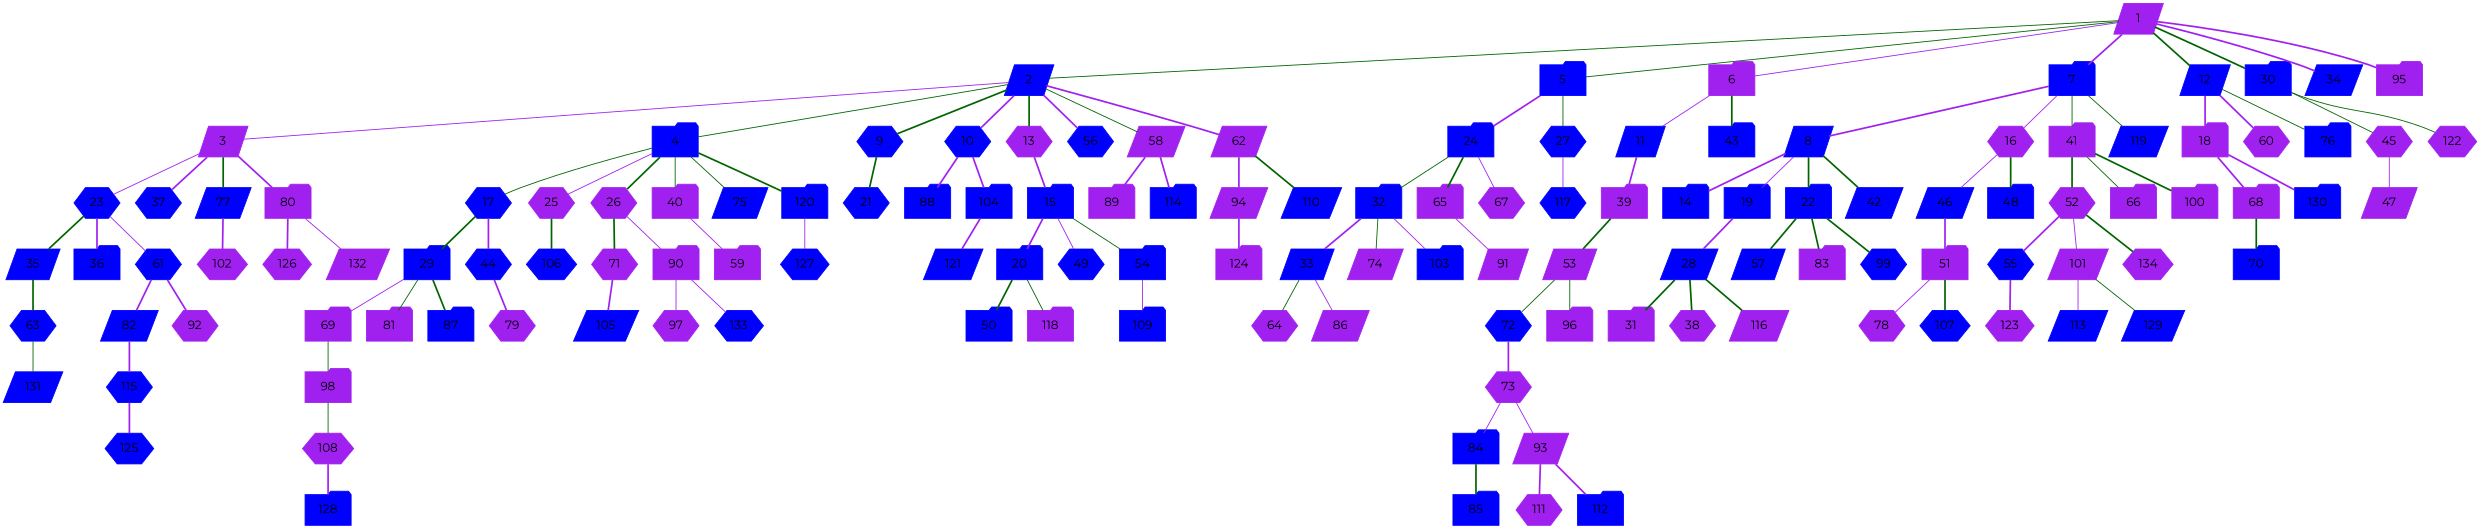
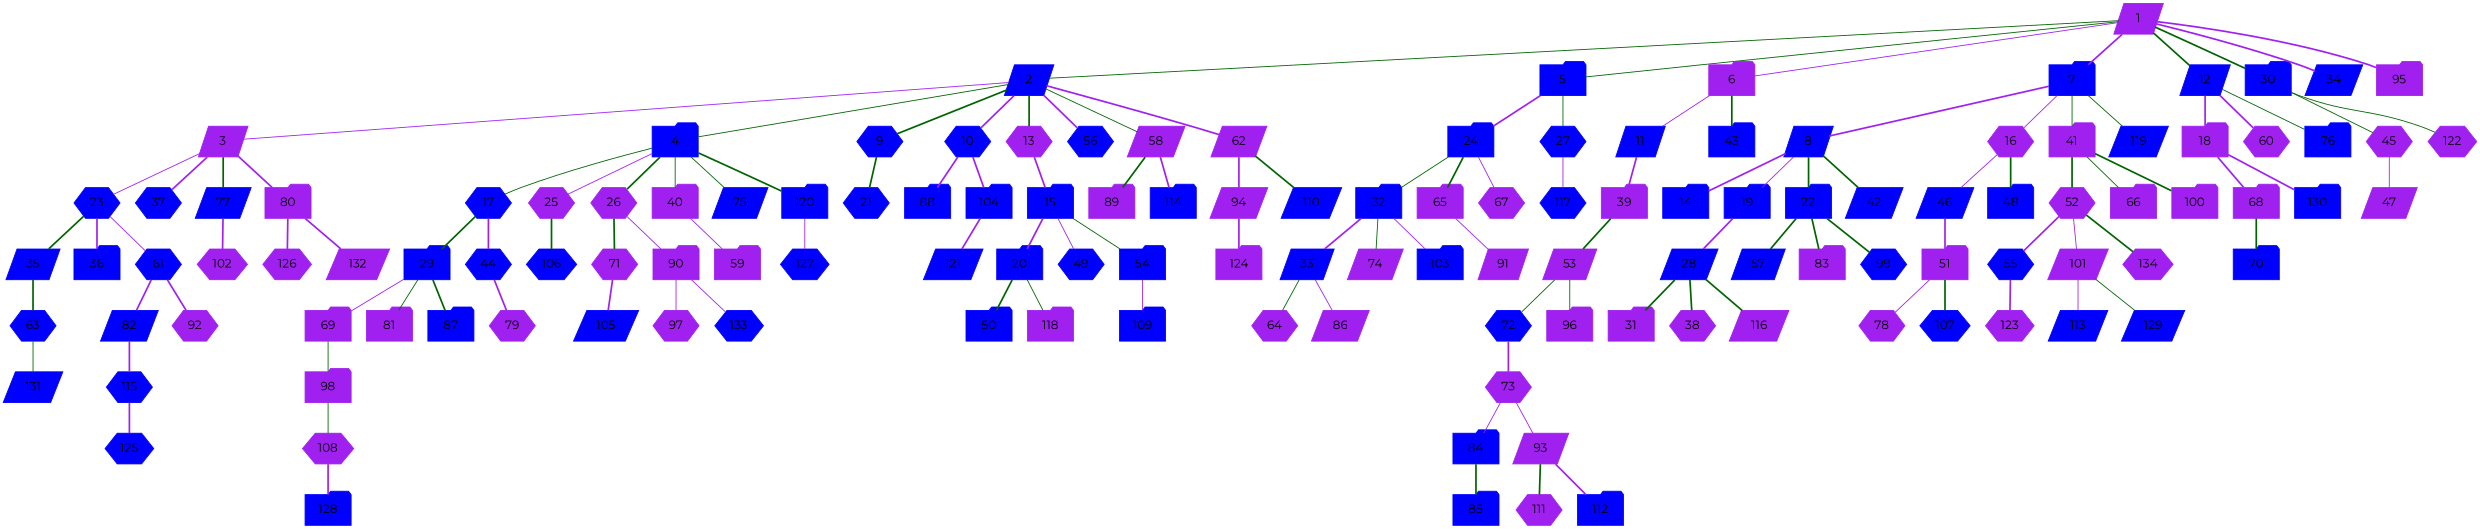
edge "58" -- "89": color purple -> darkgreen
edge "80" -- "132": style solid -> bold
edge "93" -- "111": color purple -> darkgreen
